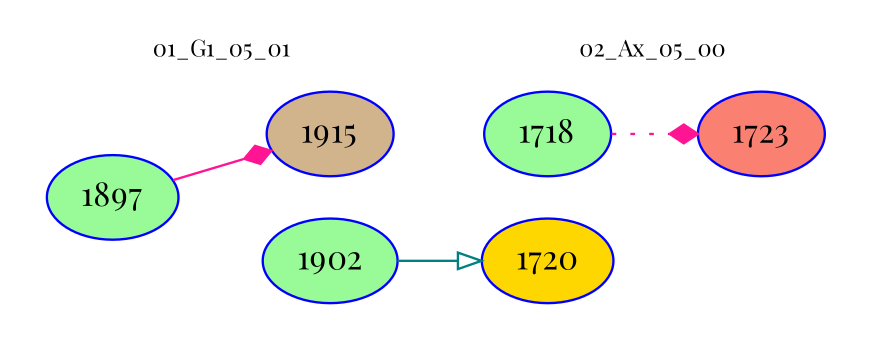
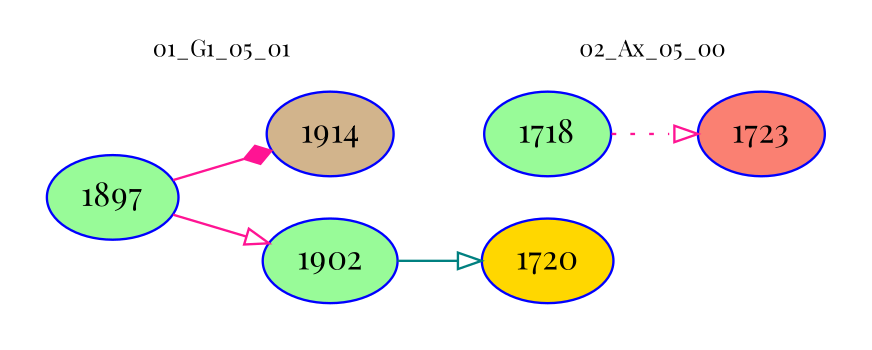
node "1915": label "1915" -> "1914"
edge "1718" -> "1723": arrowhead diamond -> onormal
edge "1897" -> "1902": added
